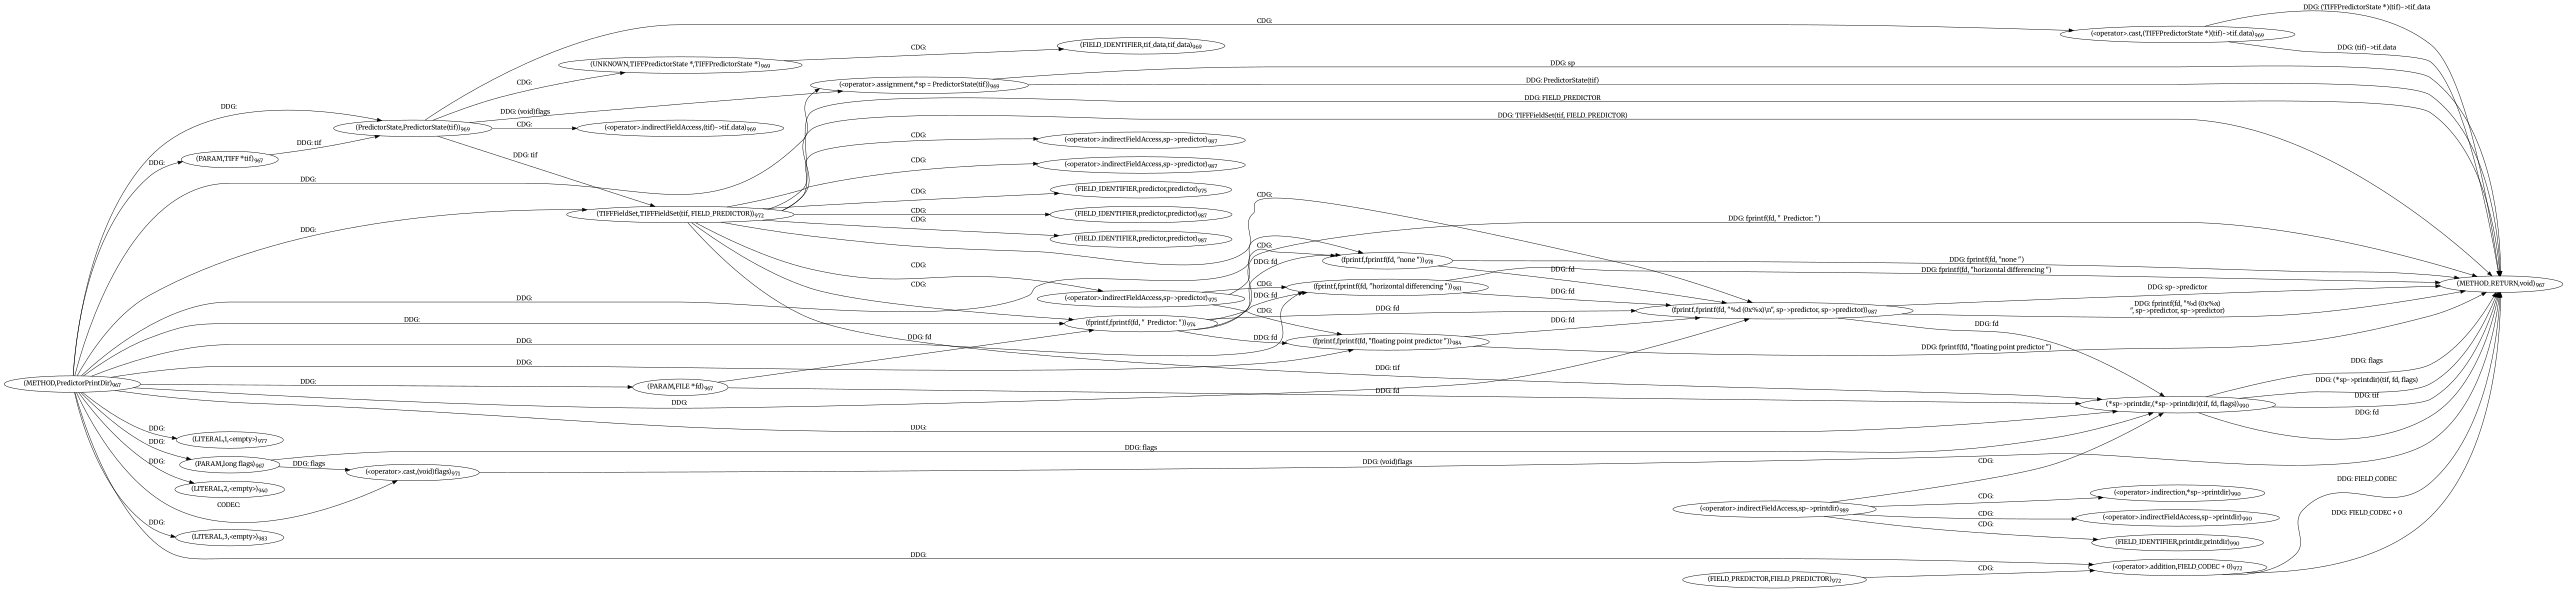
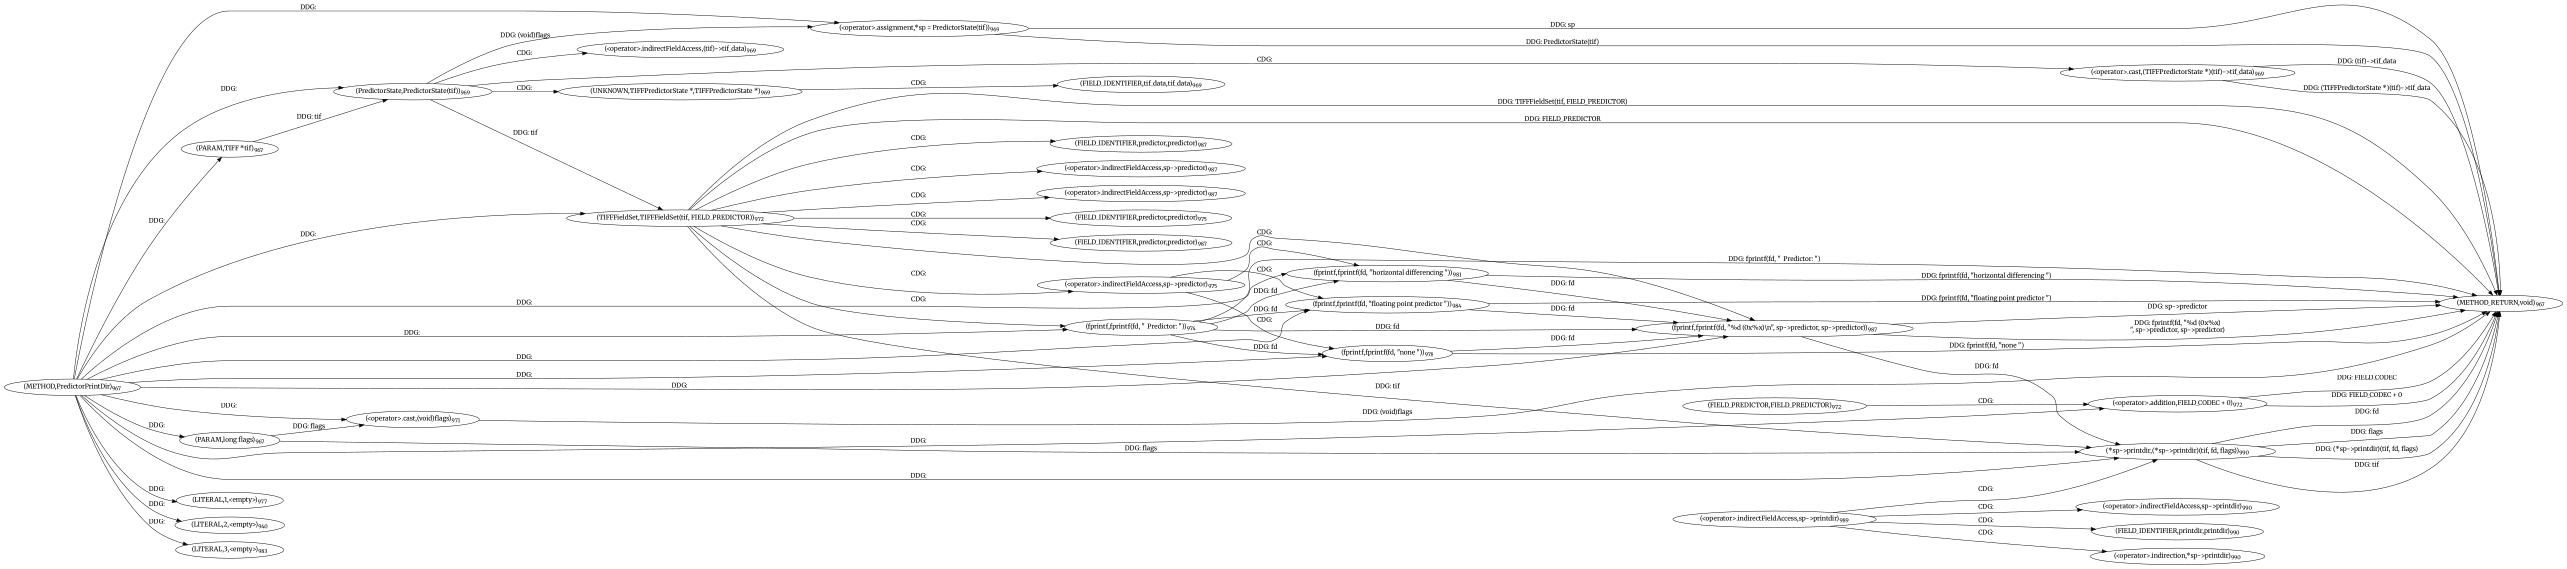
node "(PARAM,FILE *fd)": removed
edge "(METHOD,PredictorPrintDir)" -> "(<operator>.cast,(void)flags)": label "CODEC: " -> "DDG: "
